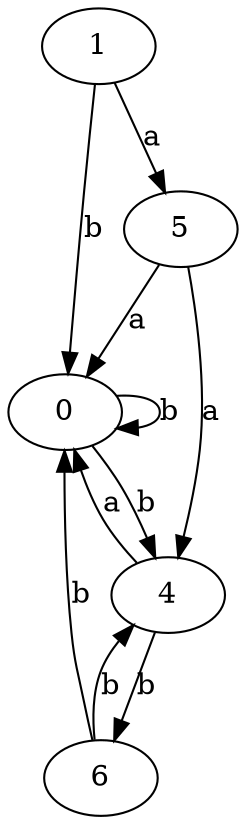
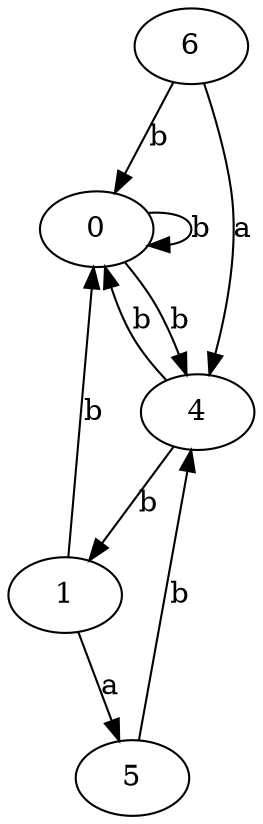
edge "5" -> "0": removed, label "a"
edge "5" -> "4": label "a" -> "b"
edge "4" -> "0": label "a" -> "b"
edge "4" -> "6": now "4" -> "1"
edge "6" -> "4": label "b" -> "a"
